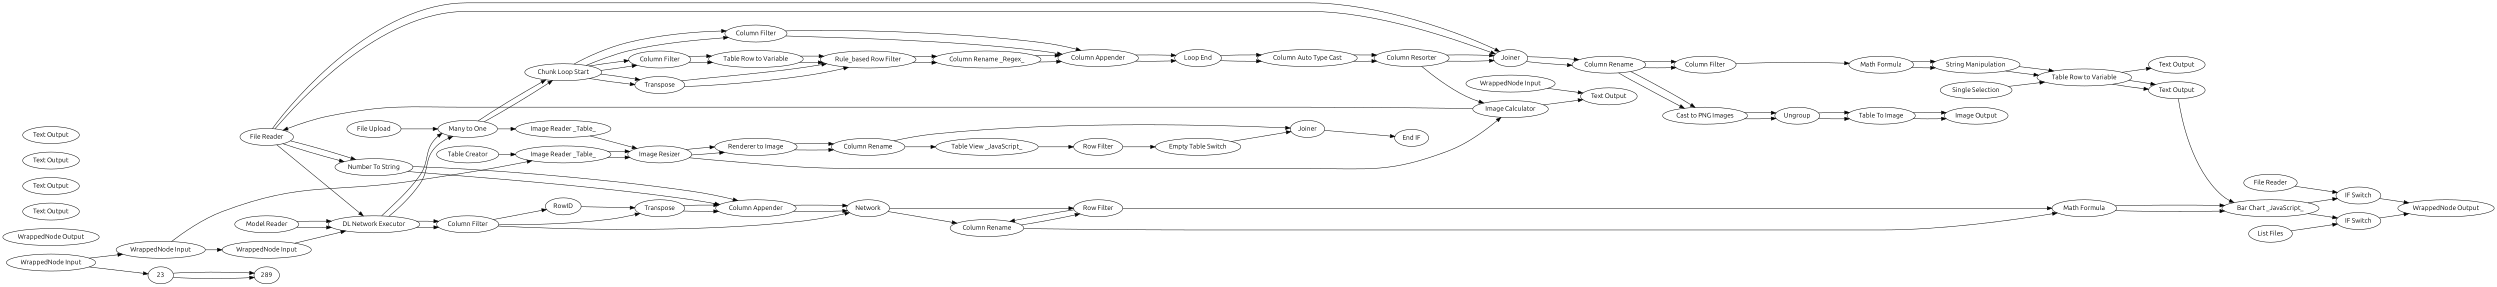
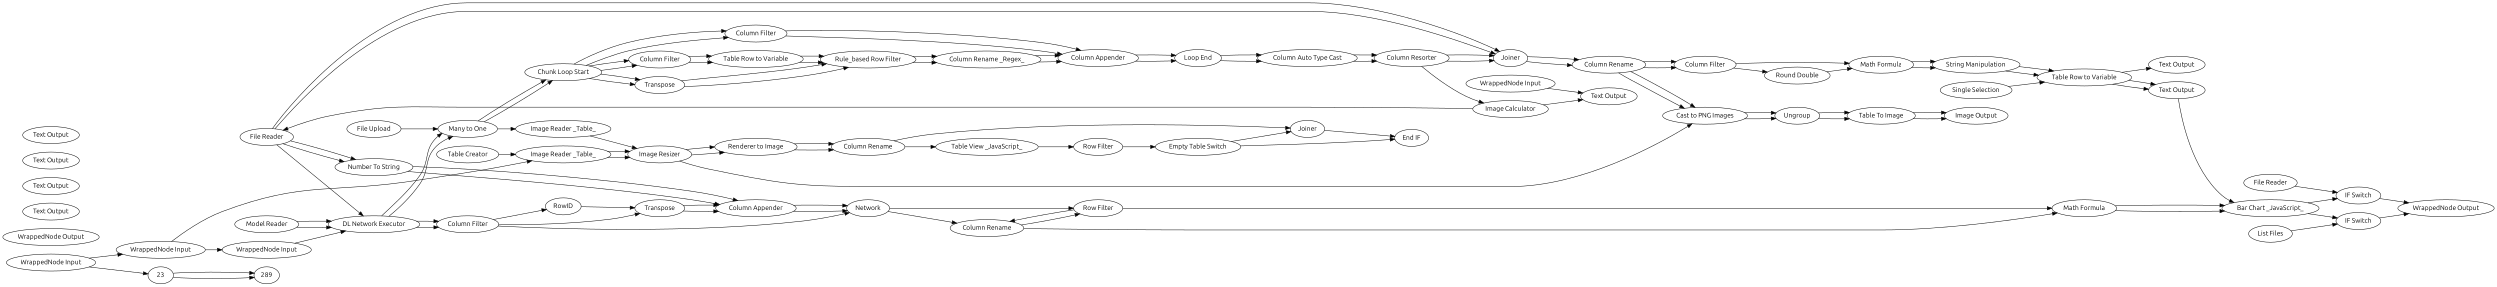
node "Round Double": added
edge "Empty Table Switch" -> "End IF": added
edge "Image Resizer" -> "Image Calculator": now "Image Resizer" -> "Cast to PNG Images"
